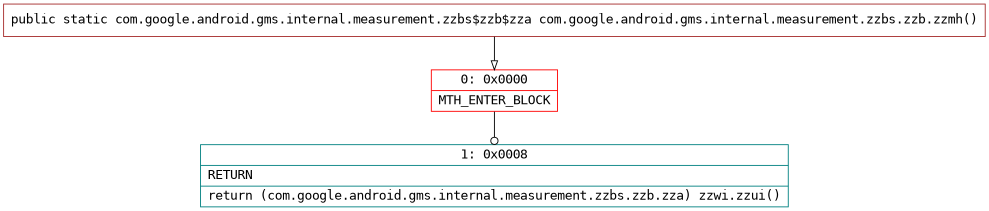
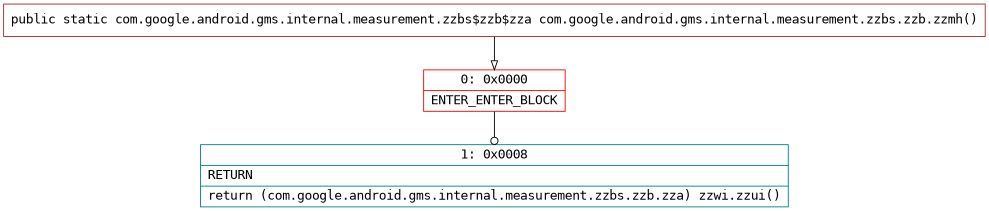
node "0: 0x0000": text "MTH_ENTER_BLOCK" -> "ENTER_ENTER_BLOCK"
